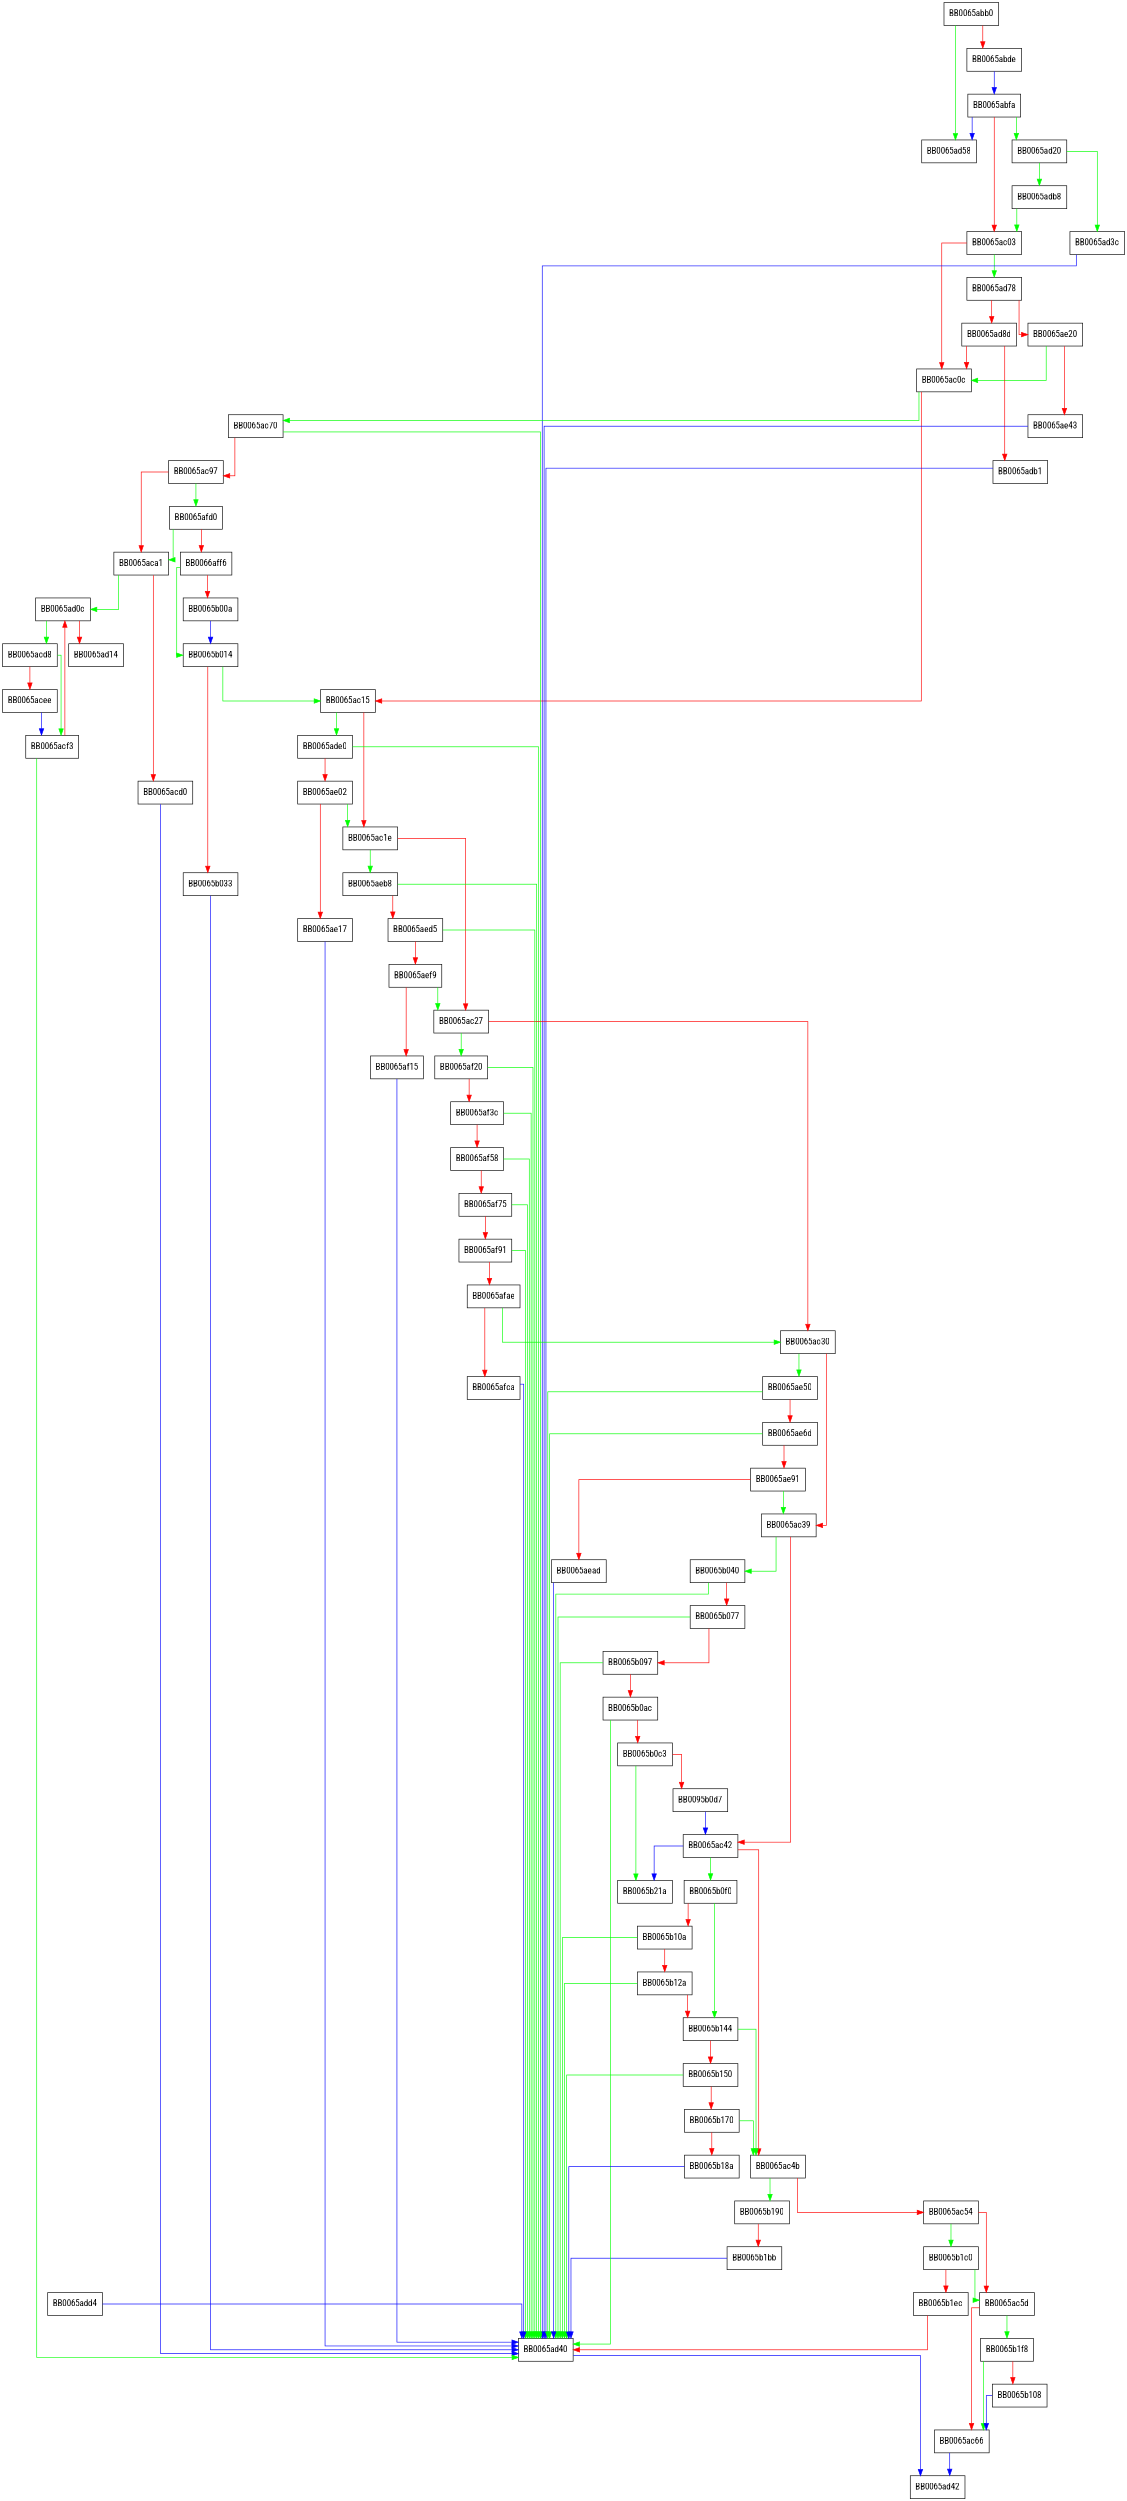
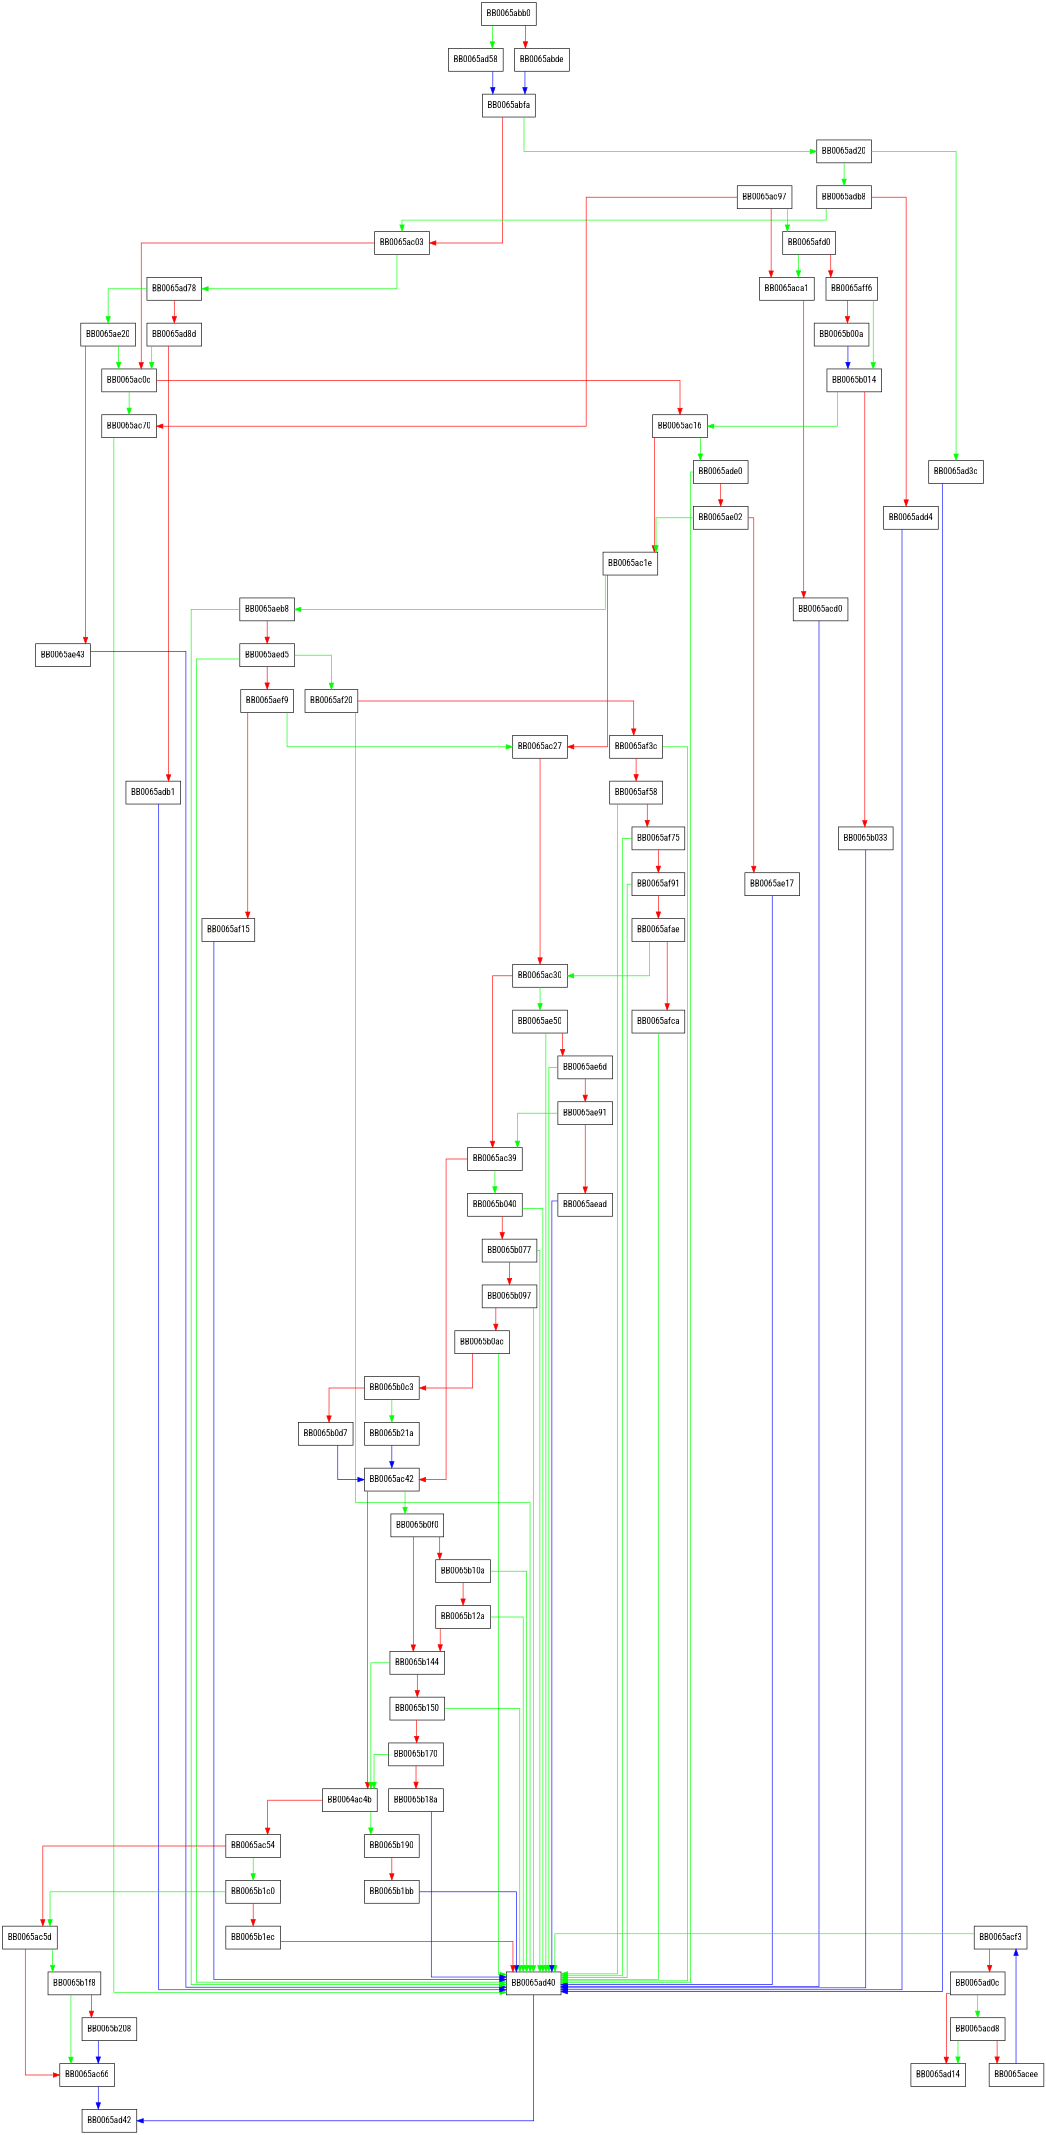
edge "BB0065abfa" -> "BB0065ad58": reversed
edge "BB0065ad78" -> "BB0065ae20": color red -> green
edge "BB0065adb8" -> "BB0065add4": added
edge "BB0065ad8d" -> "BB0065ac0c": color red -> green
edge "BB0065ac70" -> "BB0065ac97": reversed
node "BB0066aff6": label "BB0066aff6" -> "BB0065aff6"
edge "BB0065aca1" -> "BB0065ad0c": removed
edge "BB0065acd8" -> "BB0065acf3": now "BB0065acd8" -> "BB0065ad14"
node "BB0065ac15": label "BB0065ac15" -> "BB0065ac16"
edge "BB0065ac27" -> "BB0065af20": now "BB0065aed5" -> "BB0065af20"
node "BB0095b0d7": label "BB0095b0d7" -> "BB0065b0d7"
edge "BB0065ac42" -> "BB0065b21a": reversed
edge "BB0065afca" -> "BB0065ad40": color blue -> green
edge "BB0065b0f0" -> "BB0065b144": color green -> red
node "BB0065ac4b": label "BB0065ac4b" -> "BB0064ac4b"
node "BB0065b108": label "BB0065b108" -> "BB0065b208"
